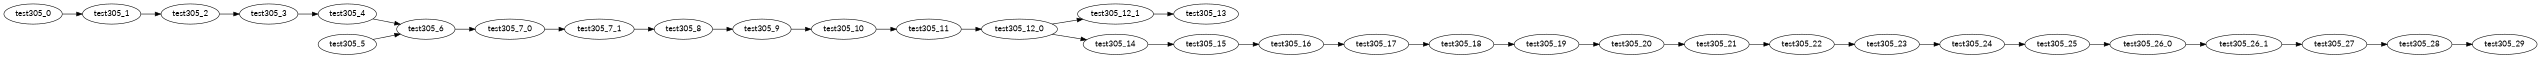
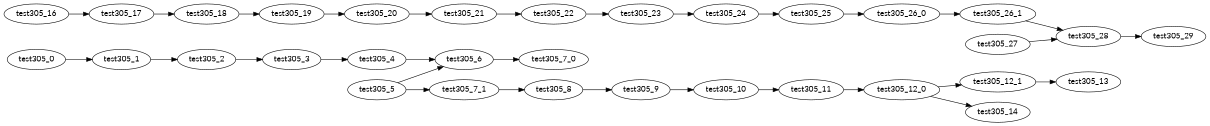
edge "test305_7_0" -> "test305_7_1": now "test305_5" -> "test305_7_1"
node "test305_15": removed
edge "test305_26_1" -> "test305_27": now "test305_26_1" -> "test305_28"
